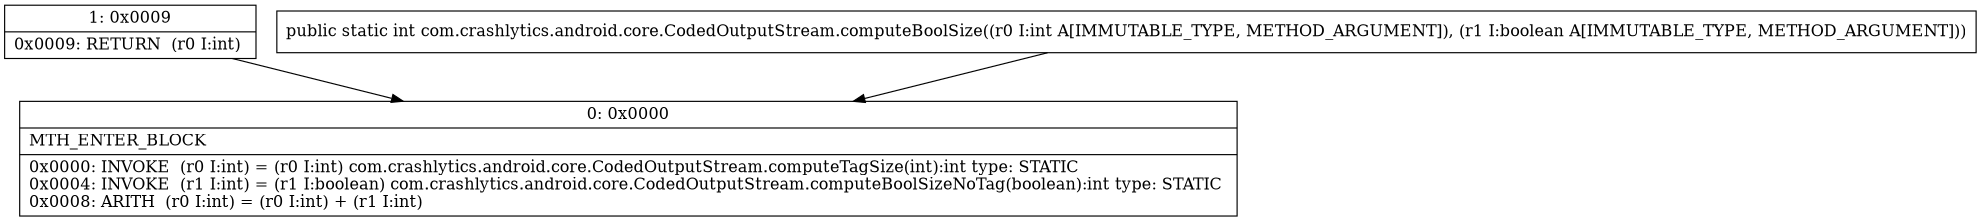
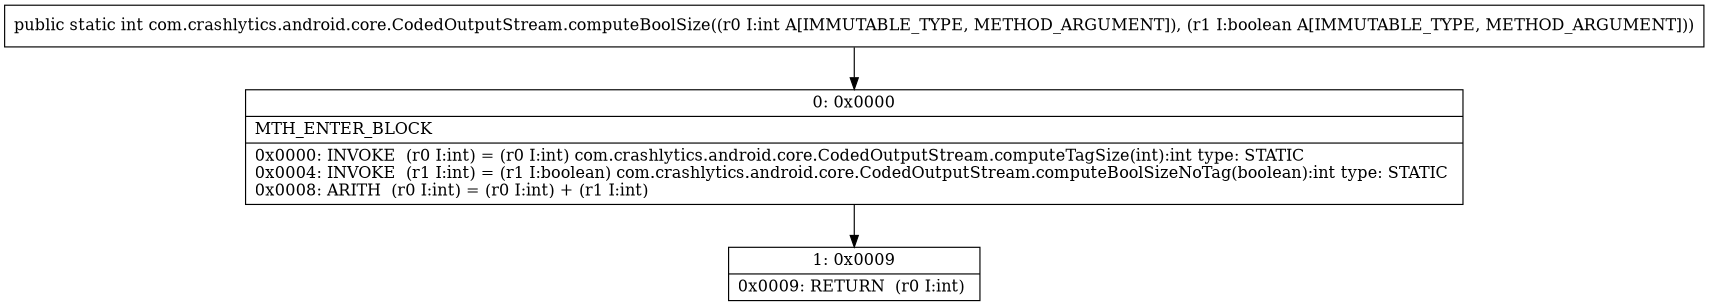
edge "1: 0x0009" -> "0: 0x0000": reversed
